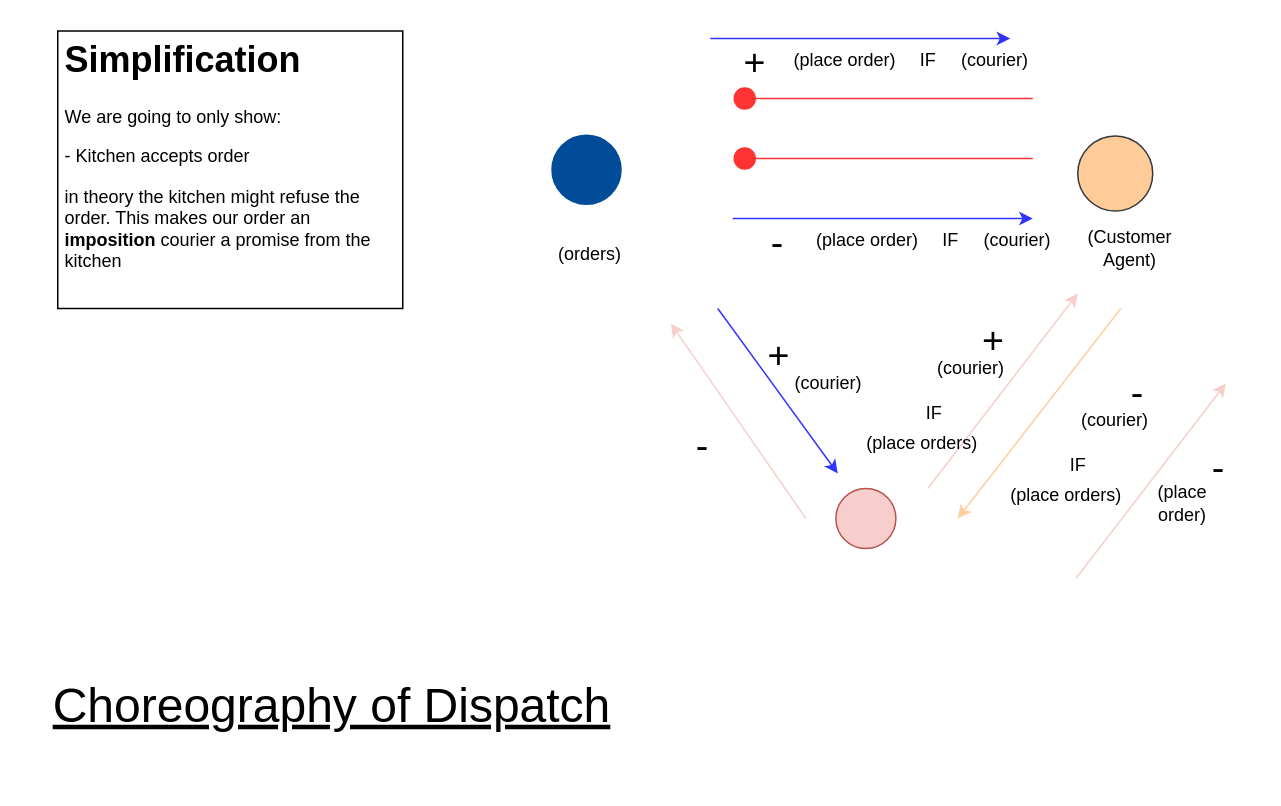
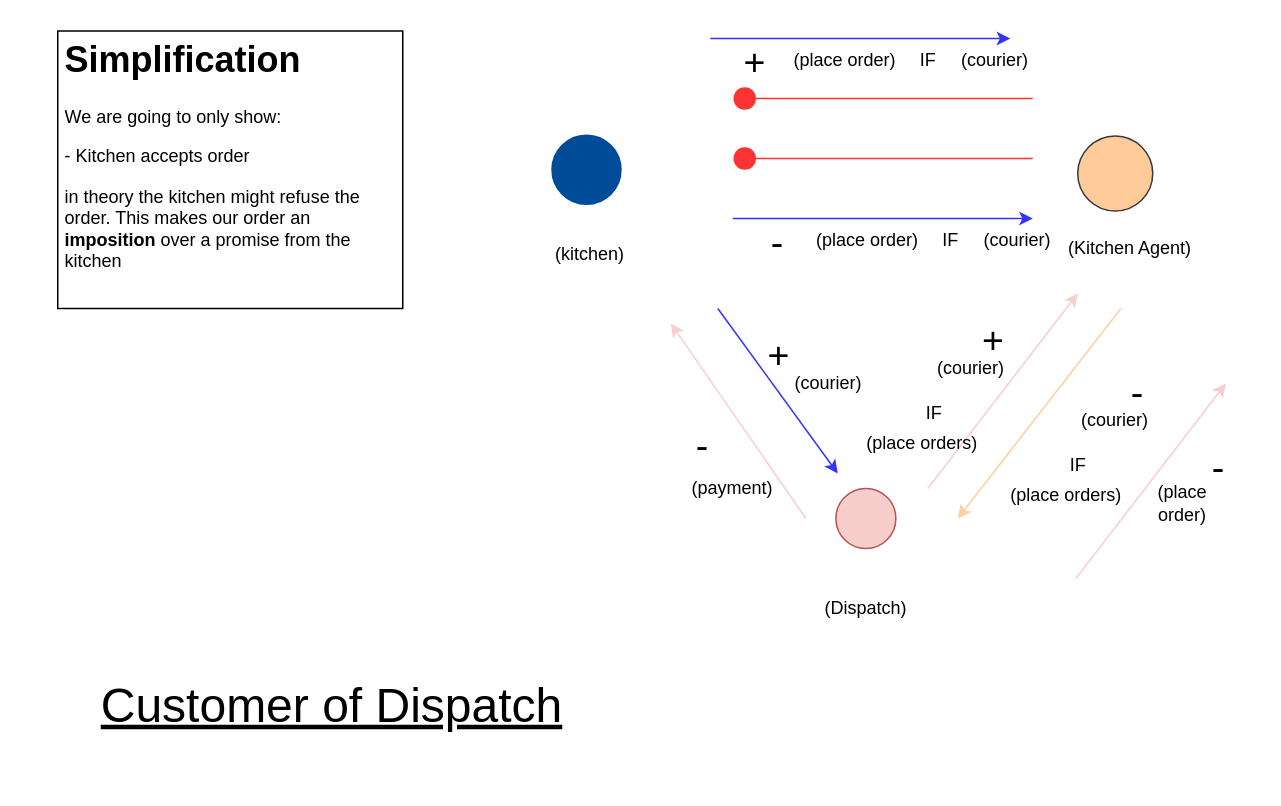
node "SimplificationWe are going to only show: - Kitchen accepts order in theory the kitchen might refuse the order. This makes our order an imposition courier a promise from the kitchen": label "SimplificationWe are going to only show: - Kitchen accepts order in theory the kitchen might refuse the order. This makes our order an imposition courier a promise from the kitchen" -> "SimplificationWe are going to only show: - Kitchen accepts order in theory the kitchen might refuse the order. This makes our order an imposition over a promise from the kitchen"
node "(Customer Agent)": label "(Customer Agent)" -> "(Kitchen Agent)"
node "(orders)": label "(orders)" -> "(kitchen)"
node "(payment)": added
node "(Dispatch)": added
node "Choreography of Dispatch": label "Choreography of Dispatch" -> "Customer of Dispatch"
